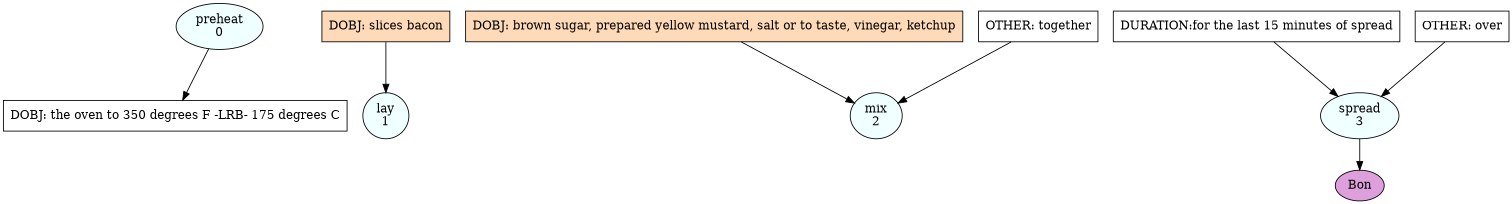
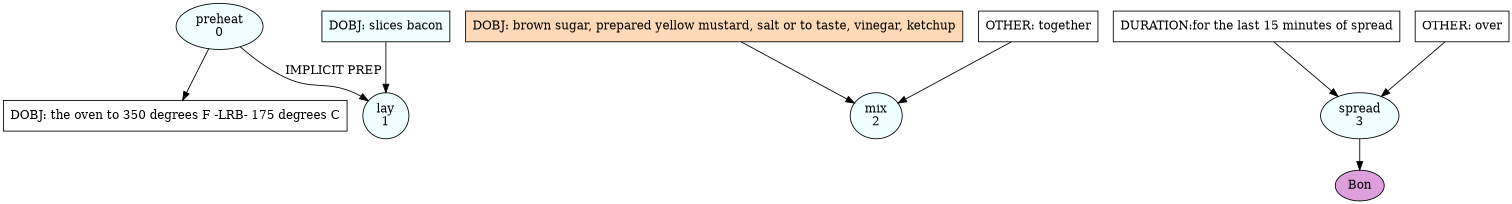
node "DOBJ: slices bacon": fillcolor peachpuff -> azure
edge "preheat 0" -> "lay 1": added, label "IMPLICIT PREP"
